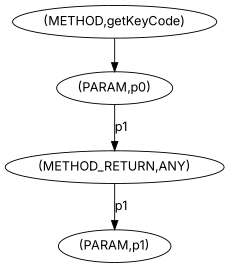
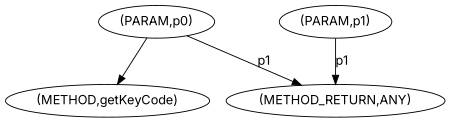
edge "(METHOD,getKeyCode)" -> "(PARAM,p0)": reversed
edge "(METHOD_RETURN,ANY)" -> "(PARAM,p1)": reversed
